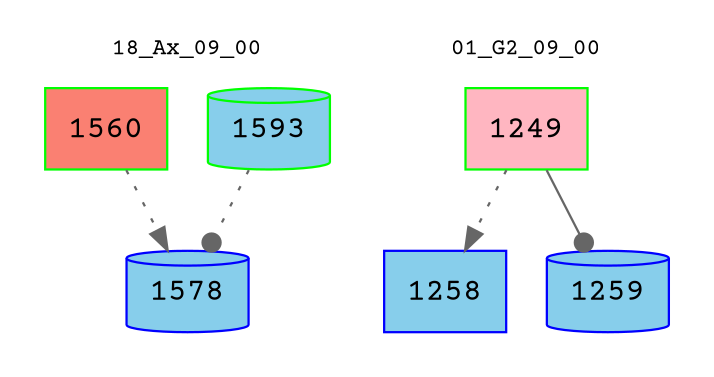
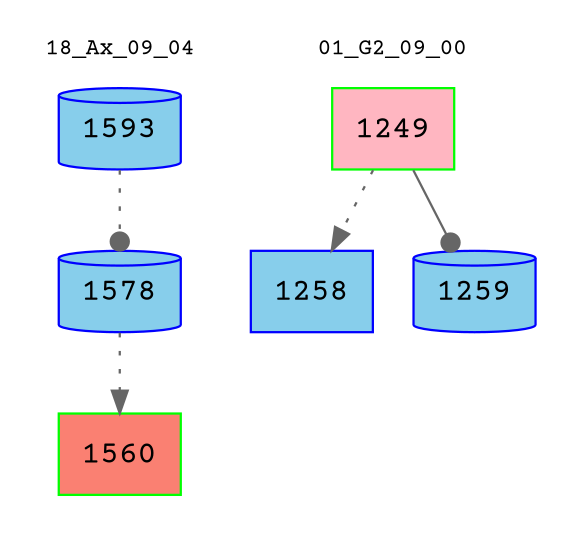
cluster "18_Ax_09_00": label "18_Ax_09_00" -> "18_Ax_09_04"
node "1593": color green -> blue
edge "1560" -> "1578": reversed
